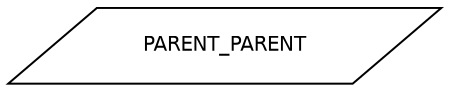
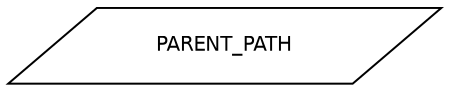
node "PARENT_PARENT": label "PARENT_PARENT" -> "PARENT_PATH"
